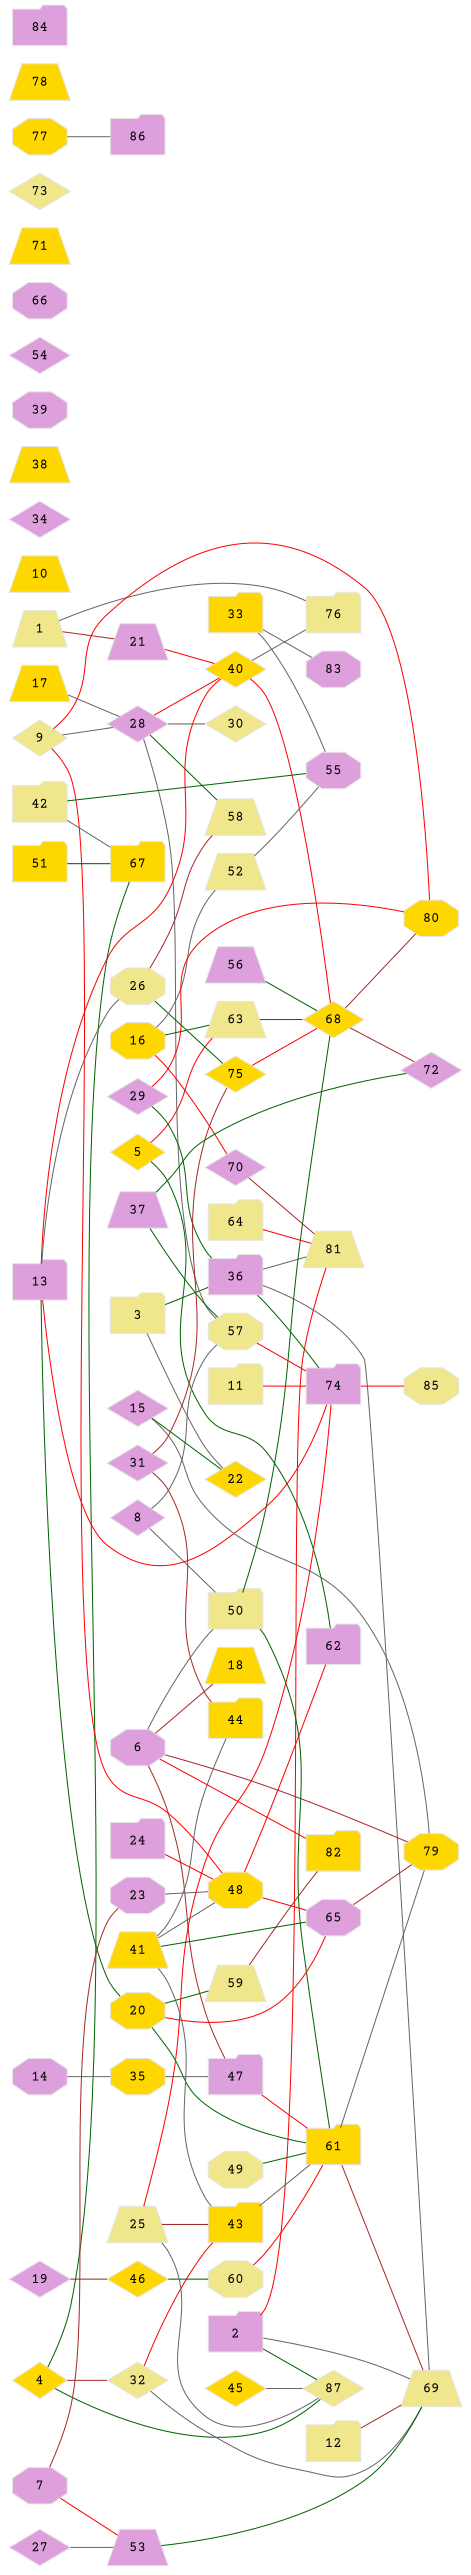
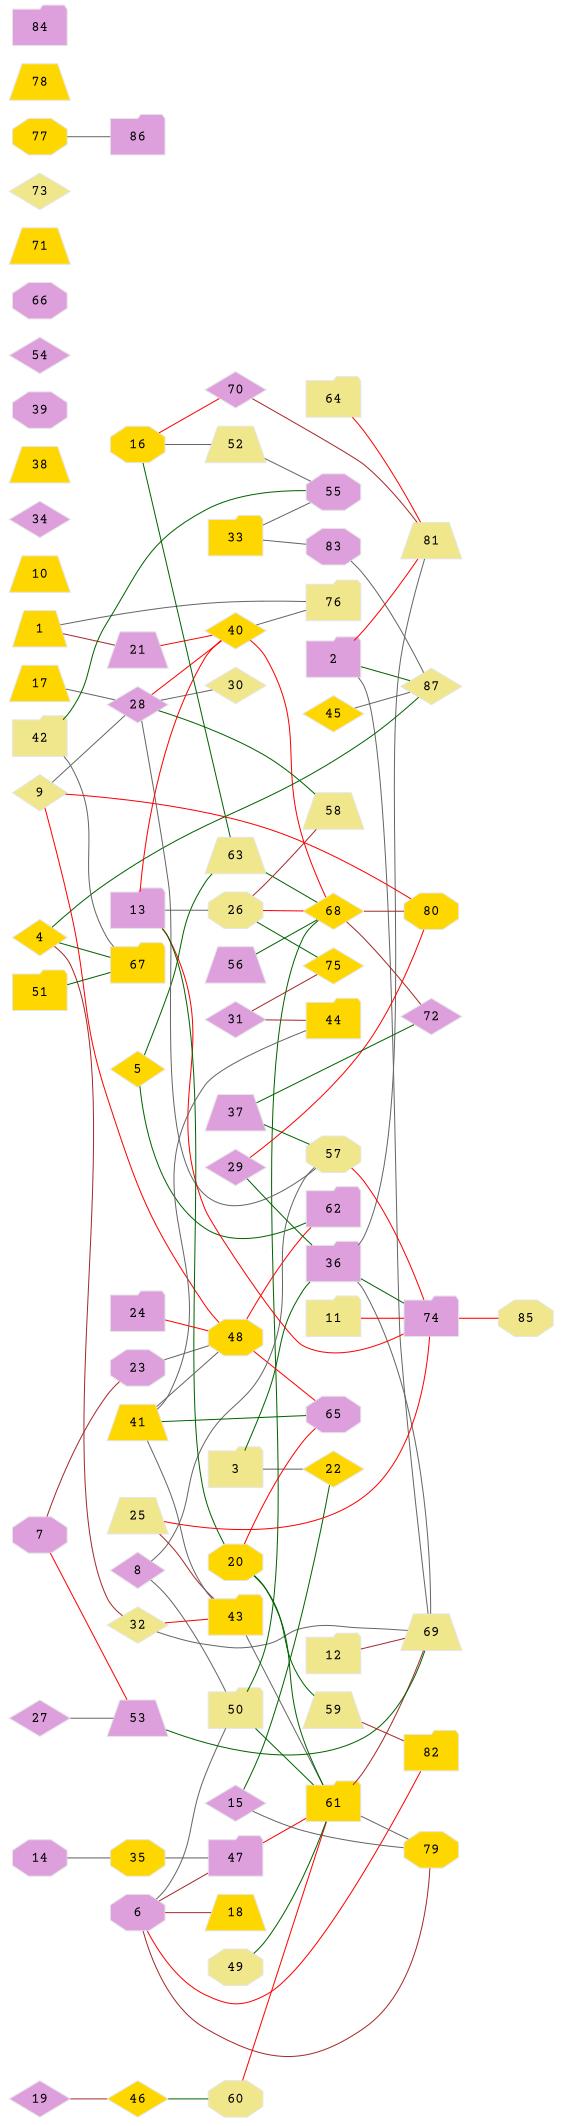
node "1": fillcolor khaki -> gold
edge "68" -- "75": now "68" -- "26"
edge "63" -- "5": color red -> darkgreen
edge "79" -- "65": removed
edge "25" -- "87": now "83" -- "87"
